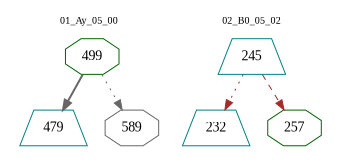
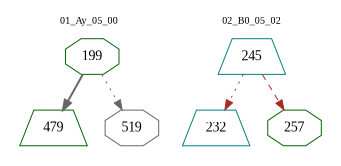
node "499": label "499" -> "199"
node "479": color teal -> darkgreen
node "589": label "589" -> "519"
